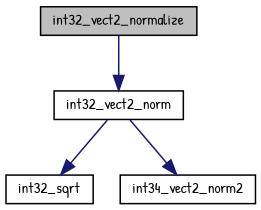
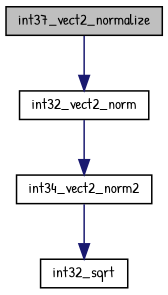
node "int32_vect2_normalize": label "int32_vect2_normalize" -> "int37_vect2_normalize"
edge "int32_vect2_norm" -> "int32_sqrt": now "int34_vect2_norm2" -> "int32_sqrt"
